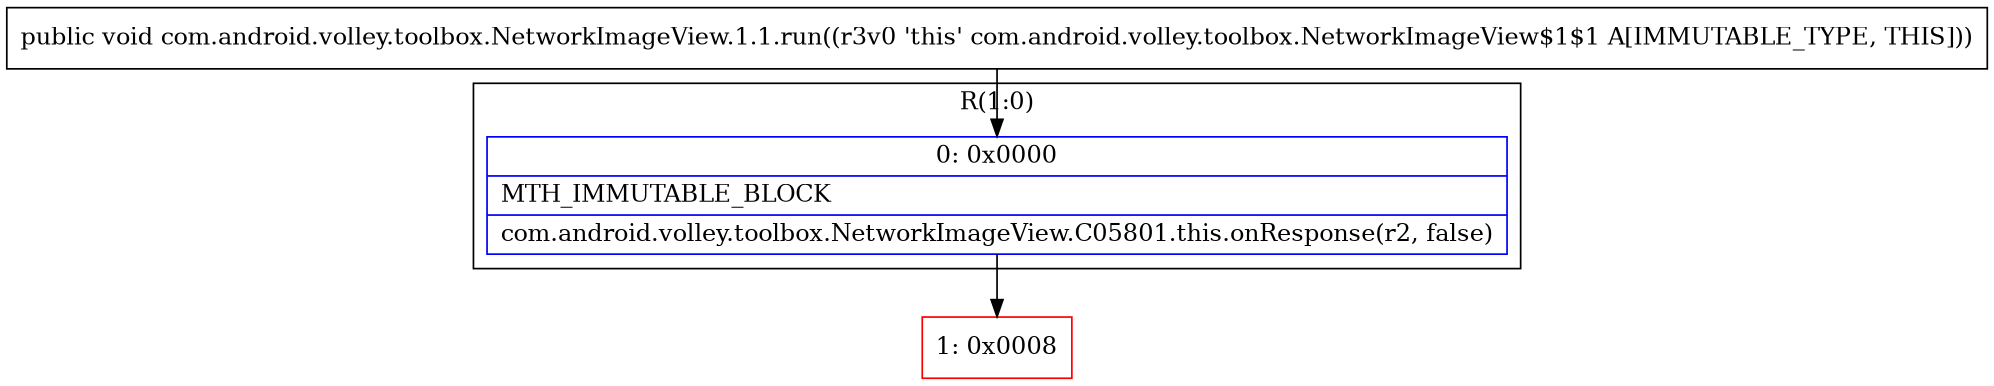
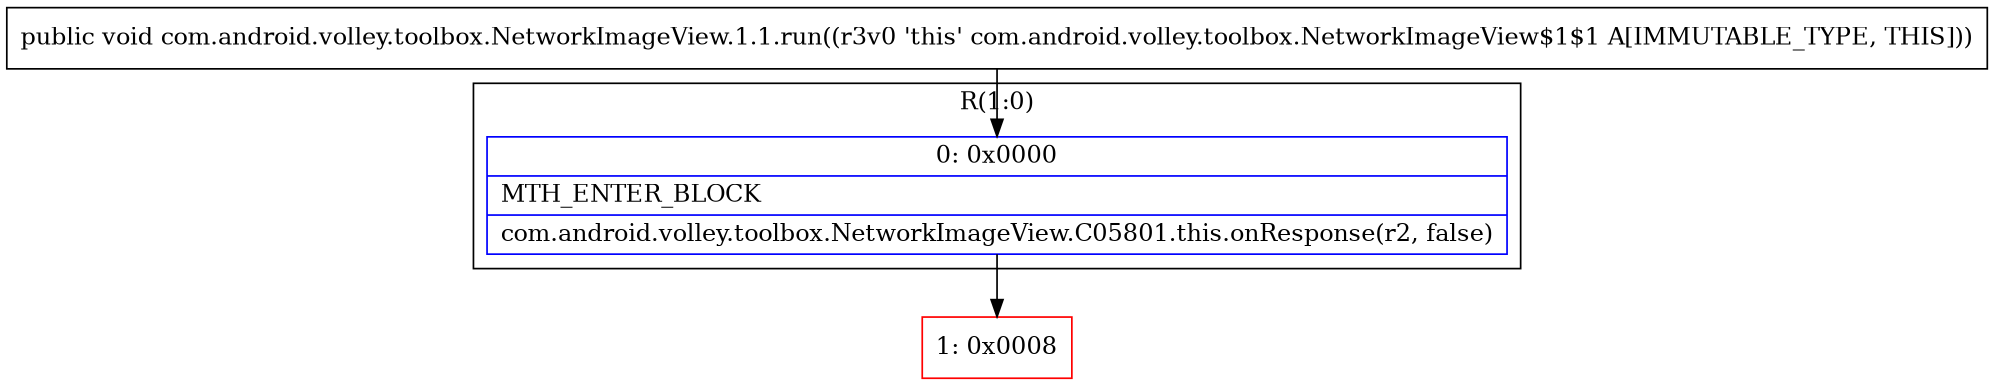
node "0: 0x0000": text "MTH_IMMUTABLE_BLOCK" -> "MTH_ENTER_BLOCK"
